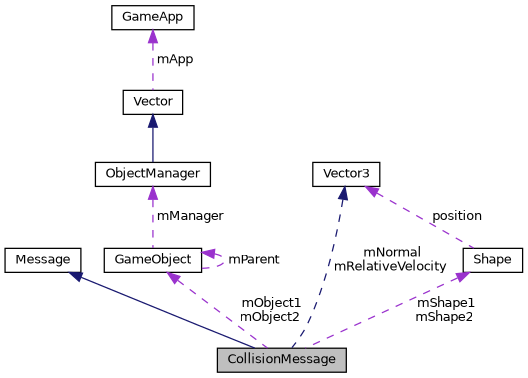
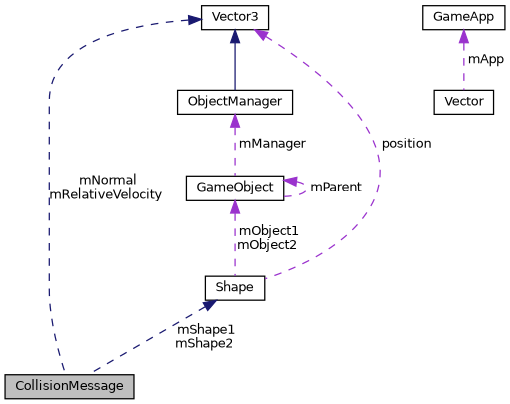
edge "ObjectManager" -> "Vector": now "ObjectManager" -> "Vector3"
node "Message": removed
edge "CollisionMessage" -> "Shape": color darkorchid3 -> midnightblue
edge "CollisionMessage" -> "GameObject": now "Shape" -> "GameObject"
